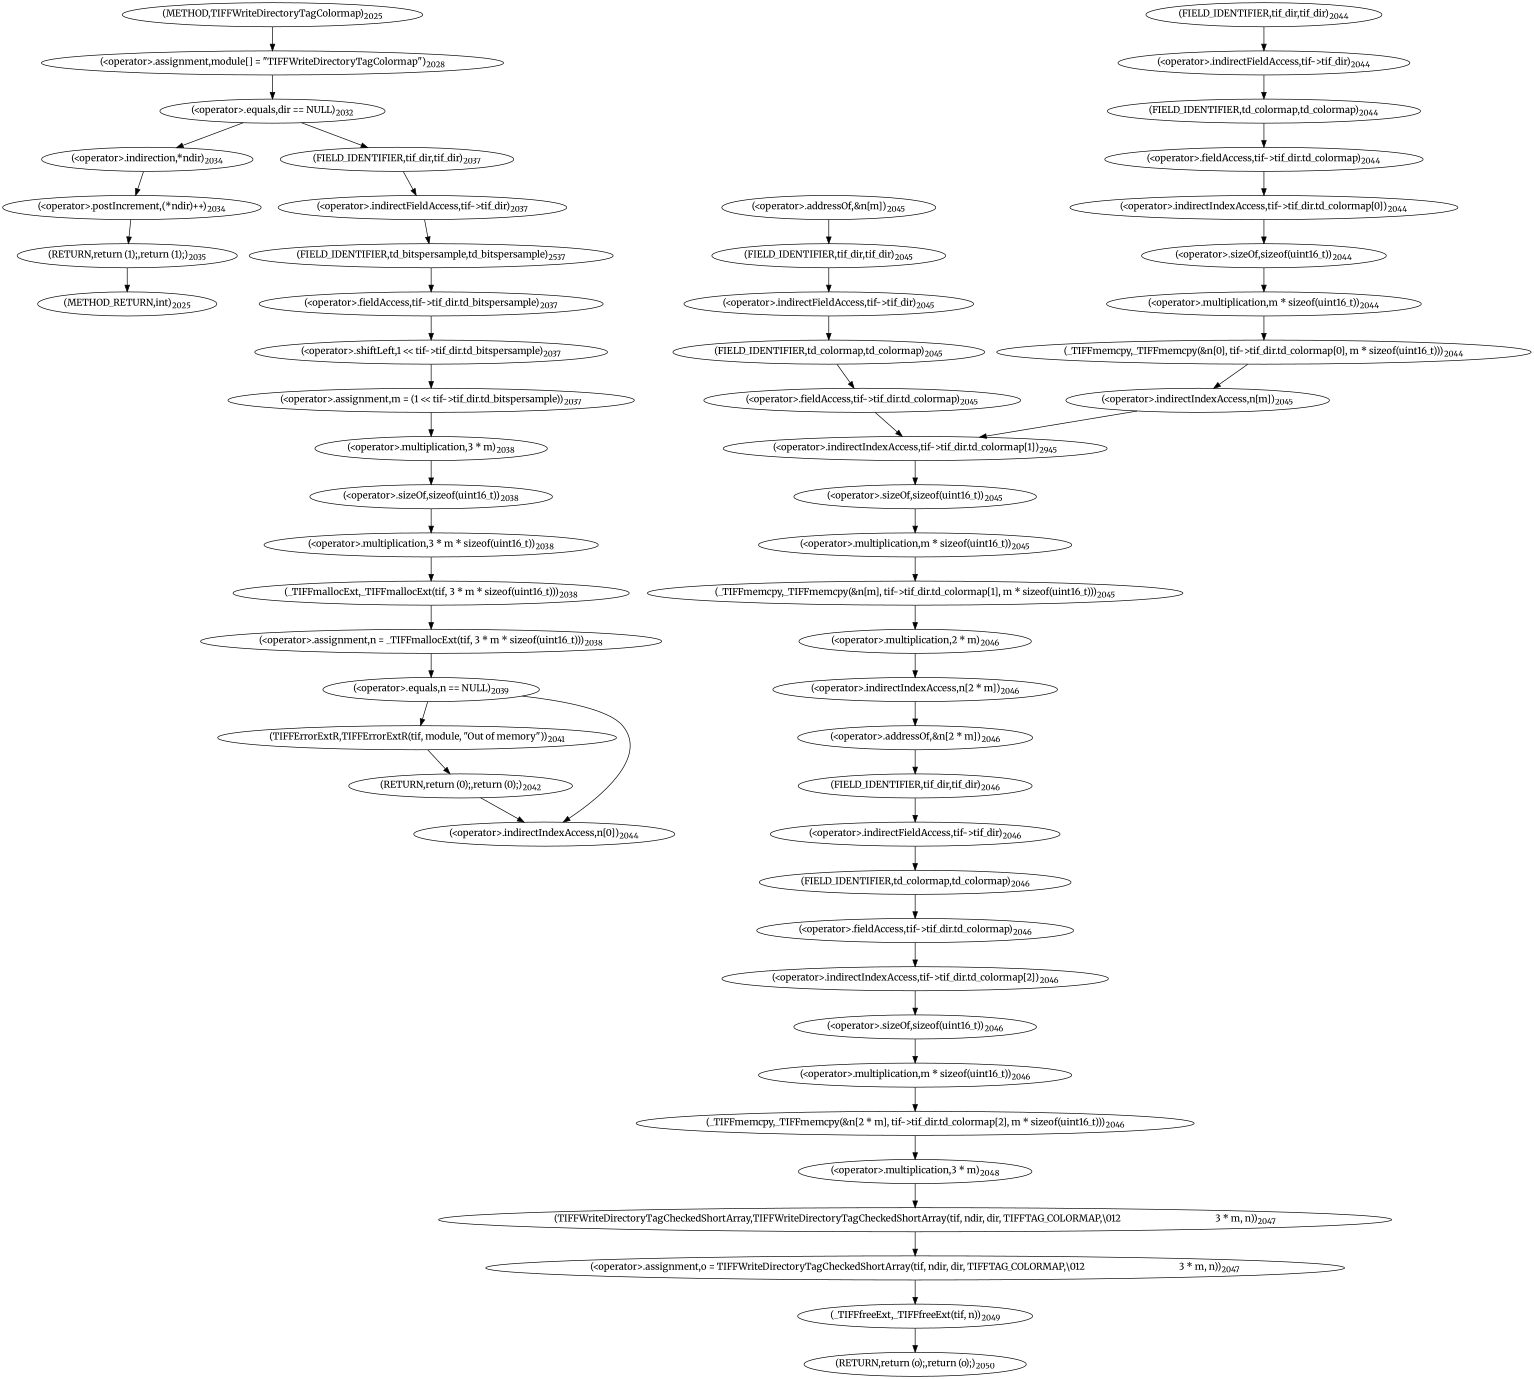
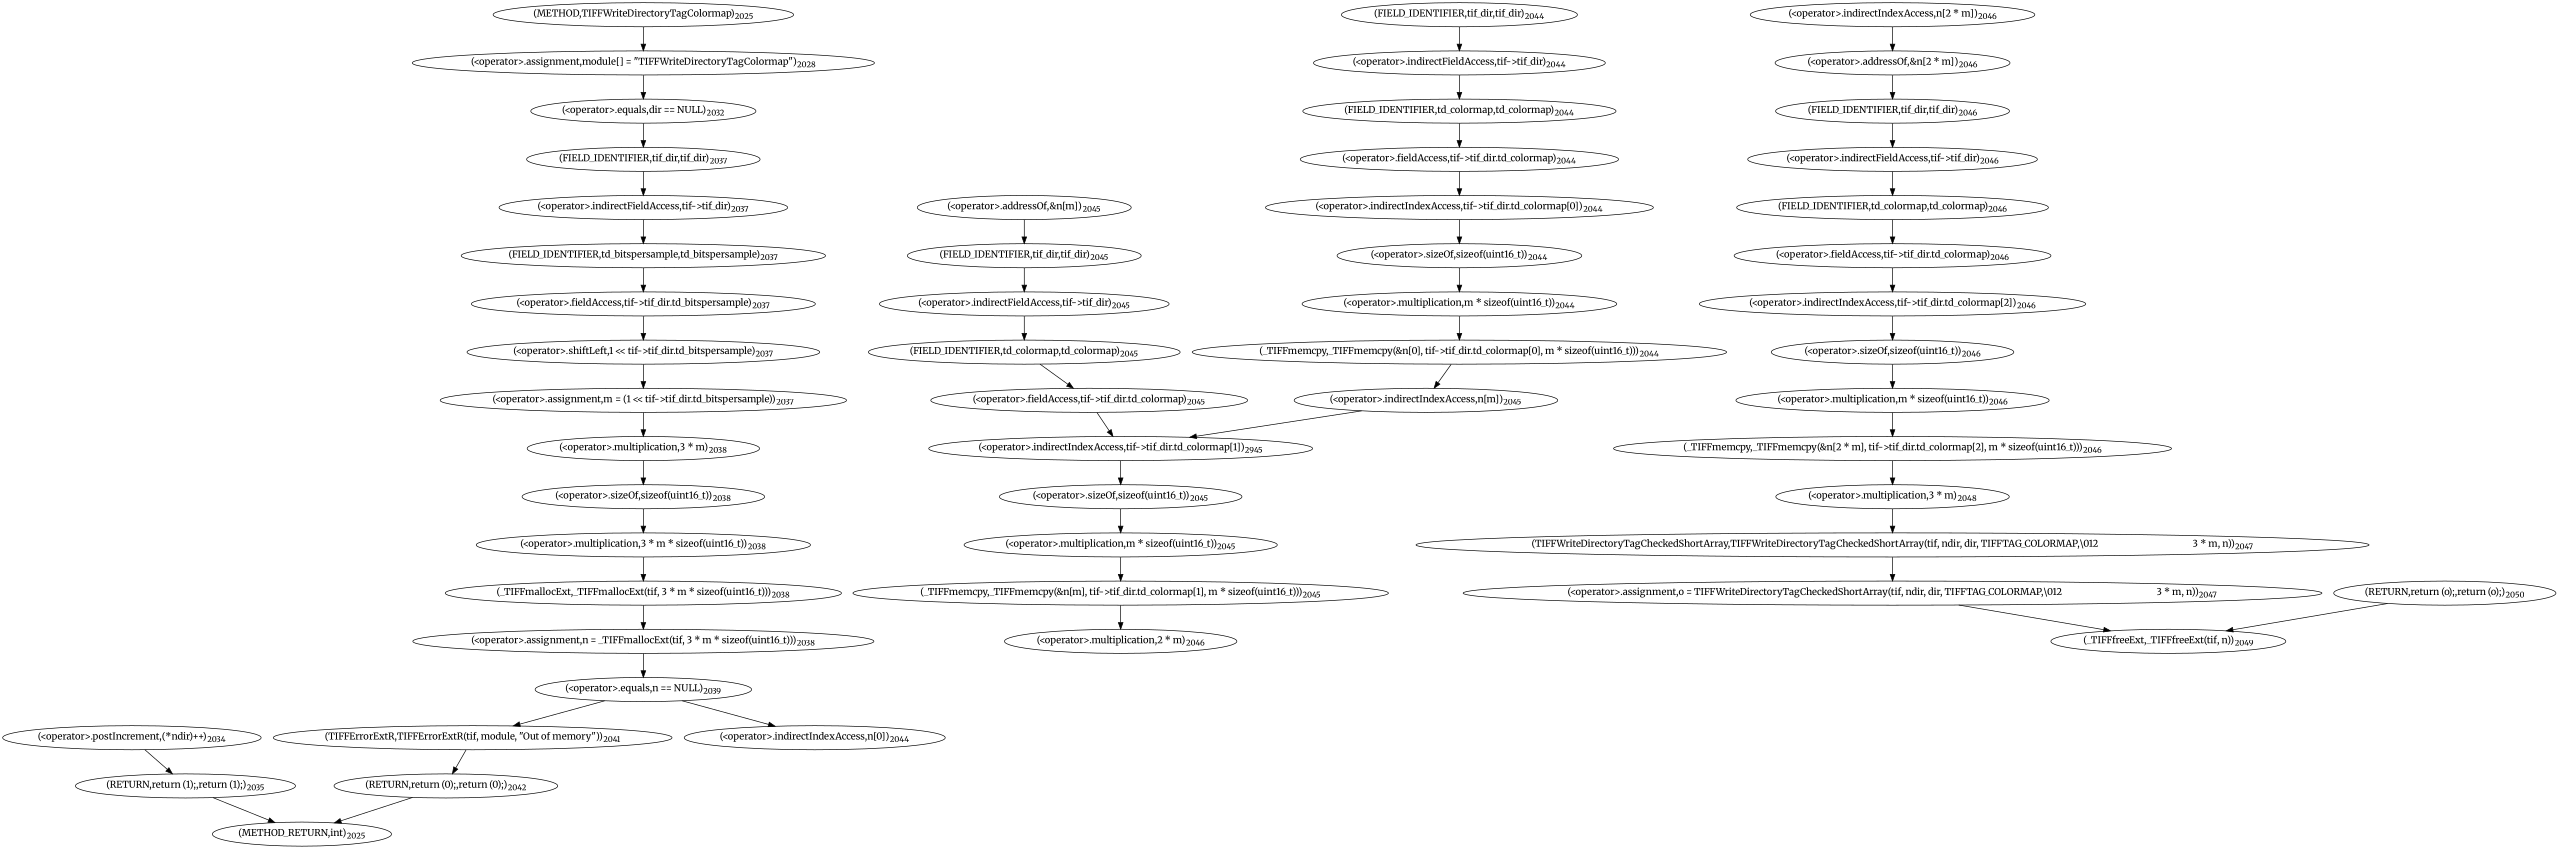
node "(<operator>.indirection,*ndir)": removed
node "(FIELD_IDENTIFIER,td_bitspersample,td_bitspersample)": text "2537" -> "2037"
edge "(<operator>.multiplication,2 * m)" -> "(<operator>.indirectIndexAccess,n[2 * m])": removed
edge "(RETURN,return (0);,return (0);)" -> "(<operator>.indirectIndexAccess,n[0])": now "(RETURN,return (0);,return (0);)" -> "(METHOD_RETURN,int)"
edge "(_TIFFfreeExt,_TIFFfreeExt(tif, n))" -> "(RETURN,return (o);,return (o);)": reversed
